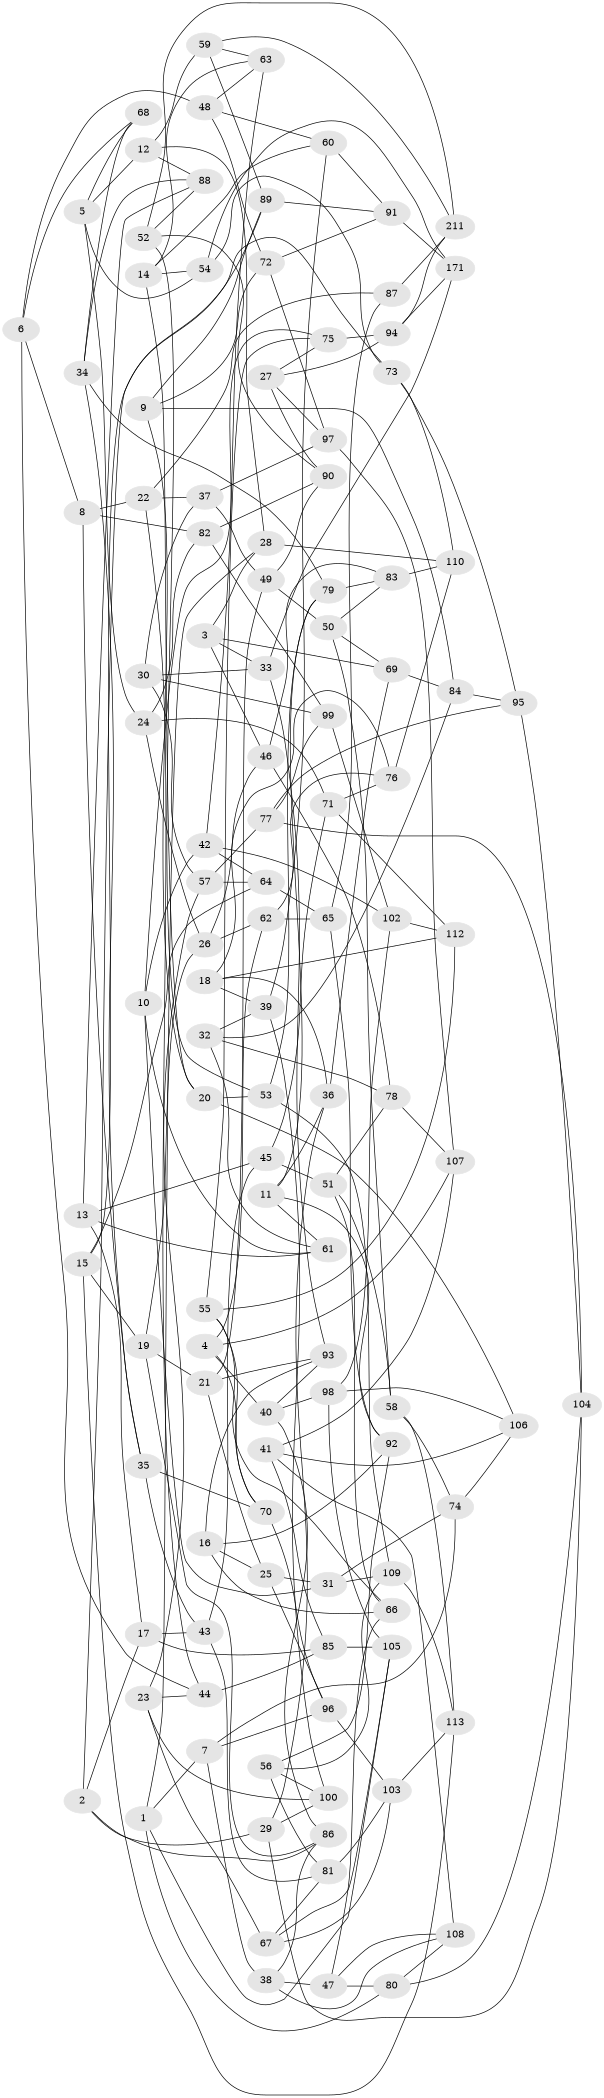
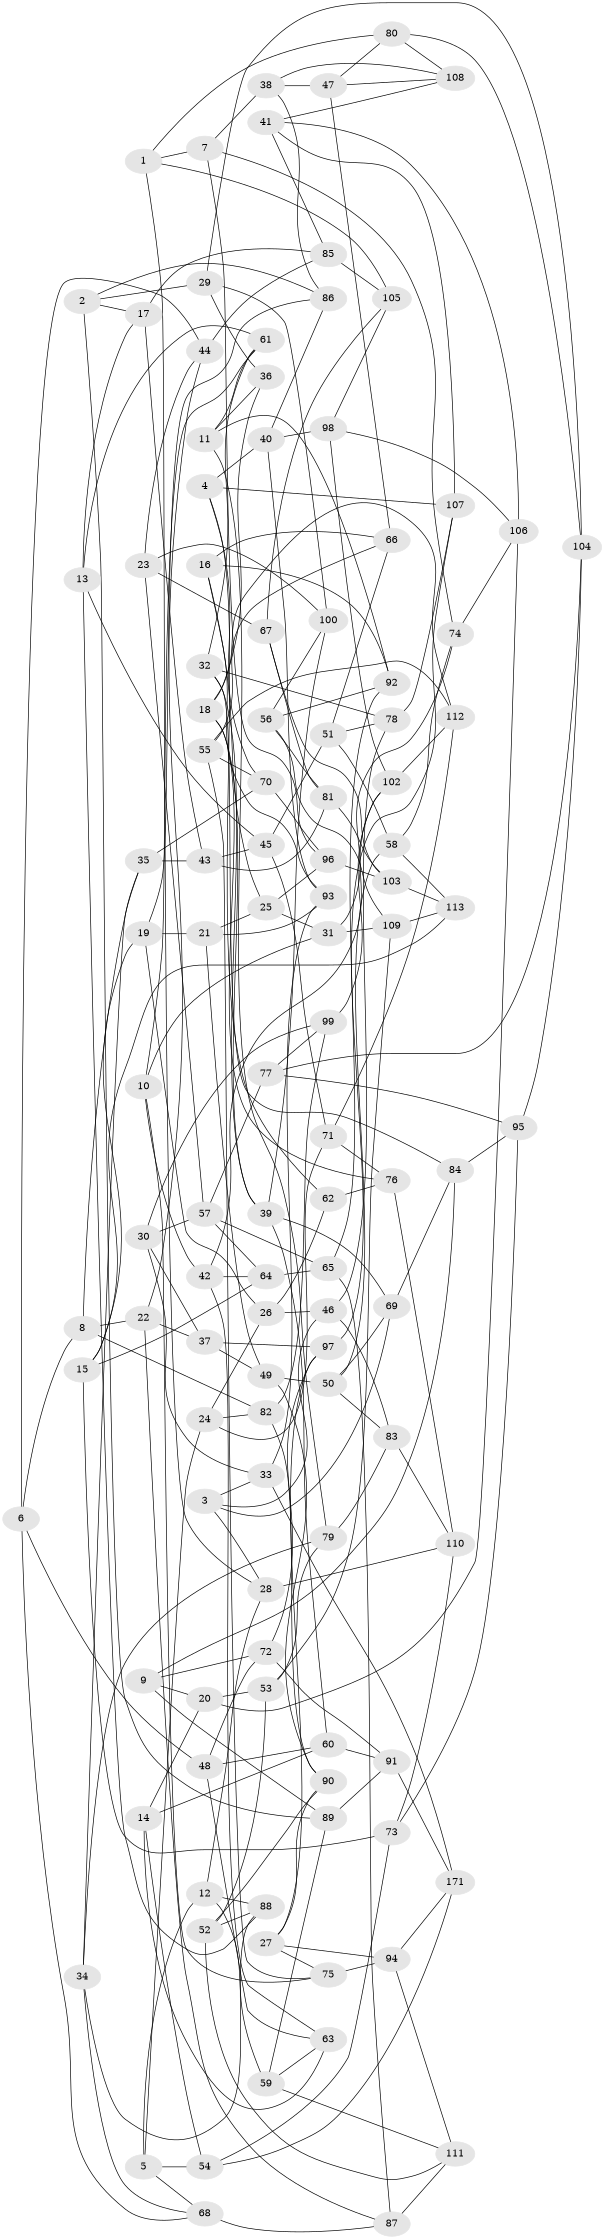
node "211": label "211" -> "111"
edge "69" -- "36": now "69" -- "39"
edge "62" -- "65": now "57" -- "65"
edge "68" -- "87": added
